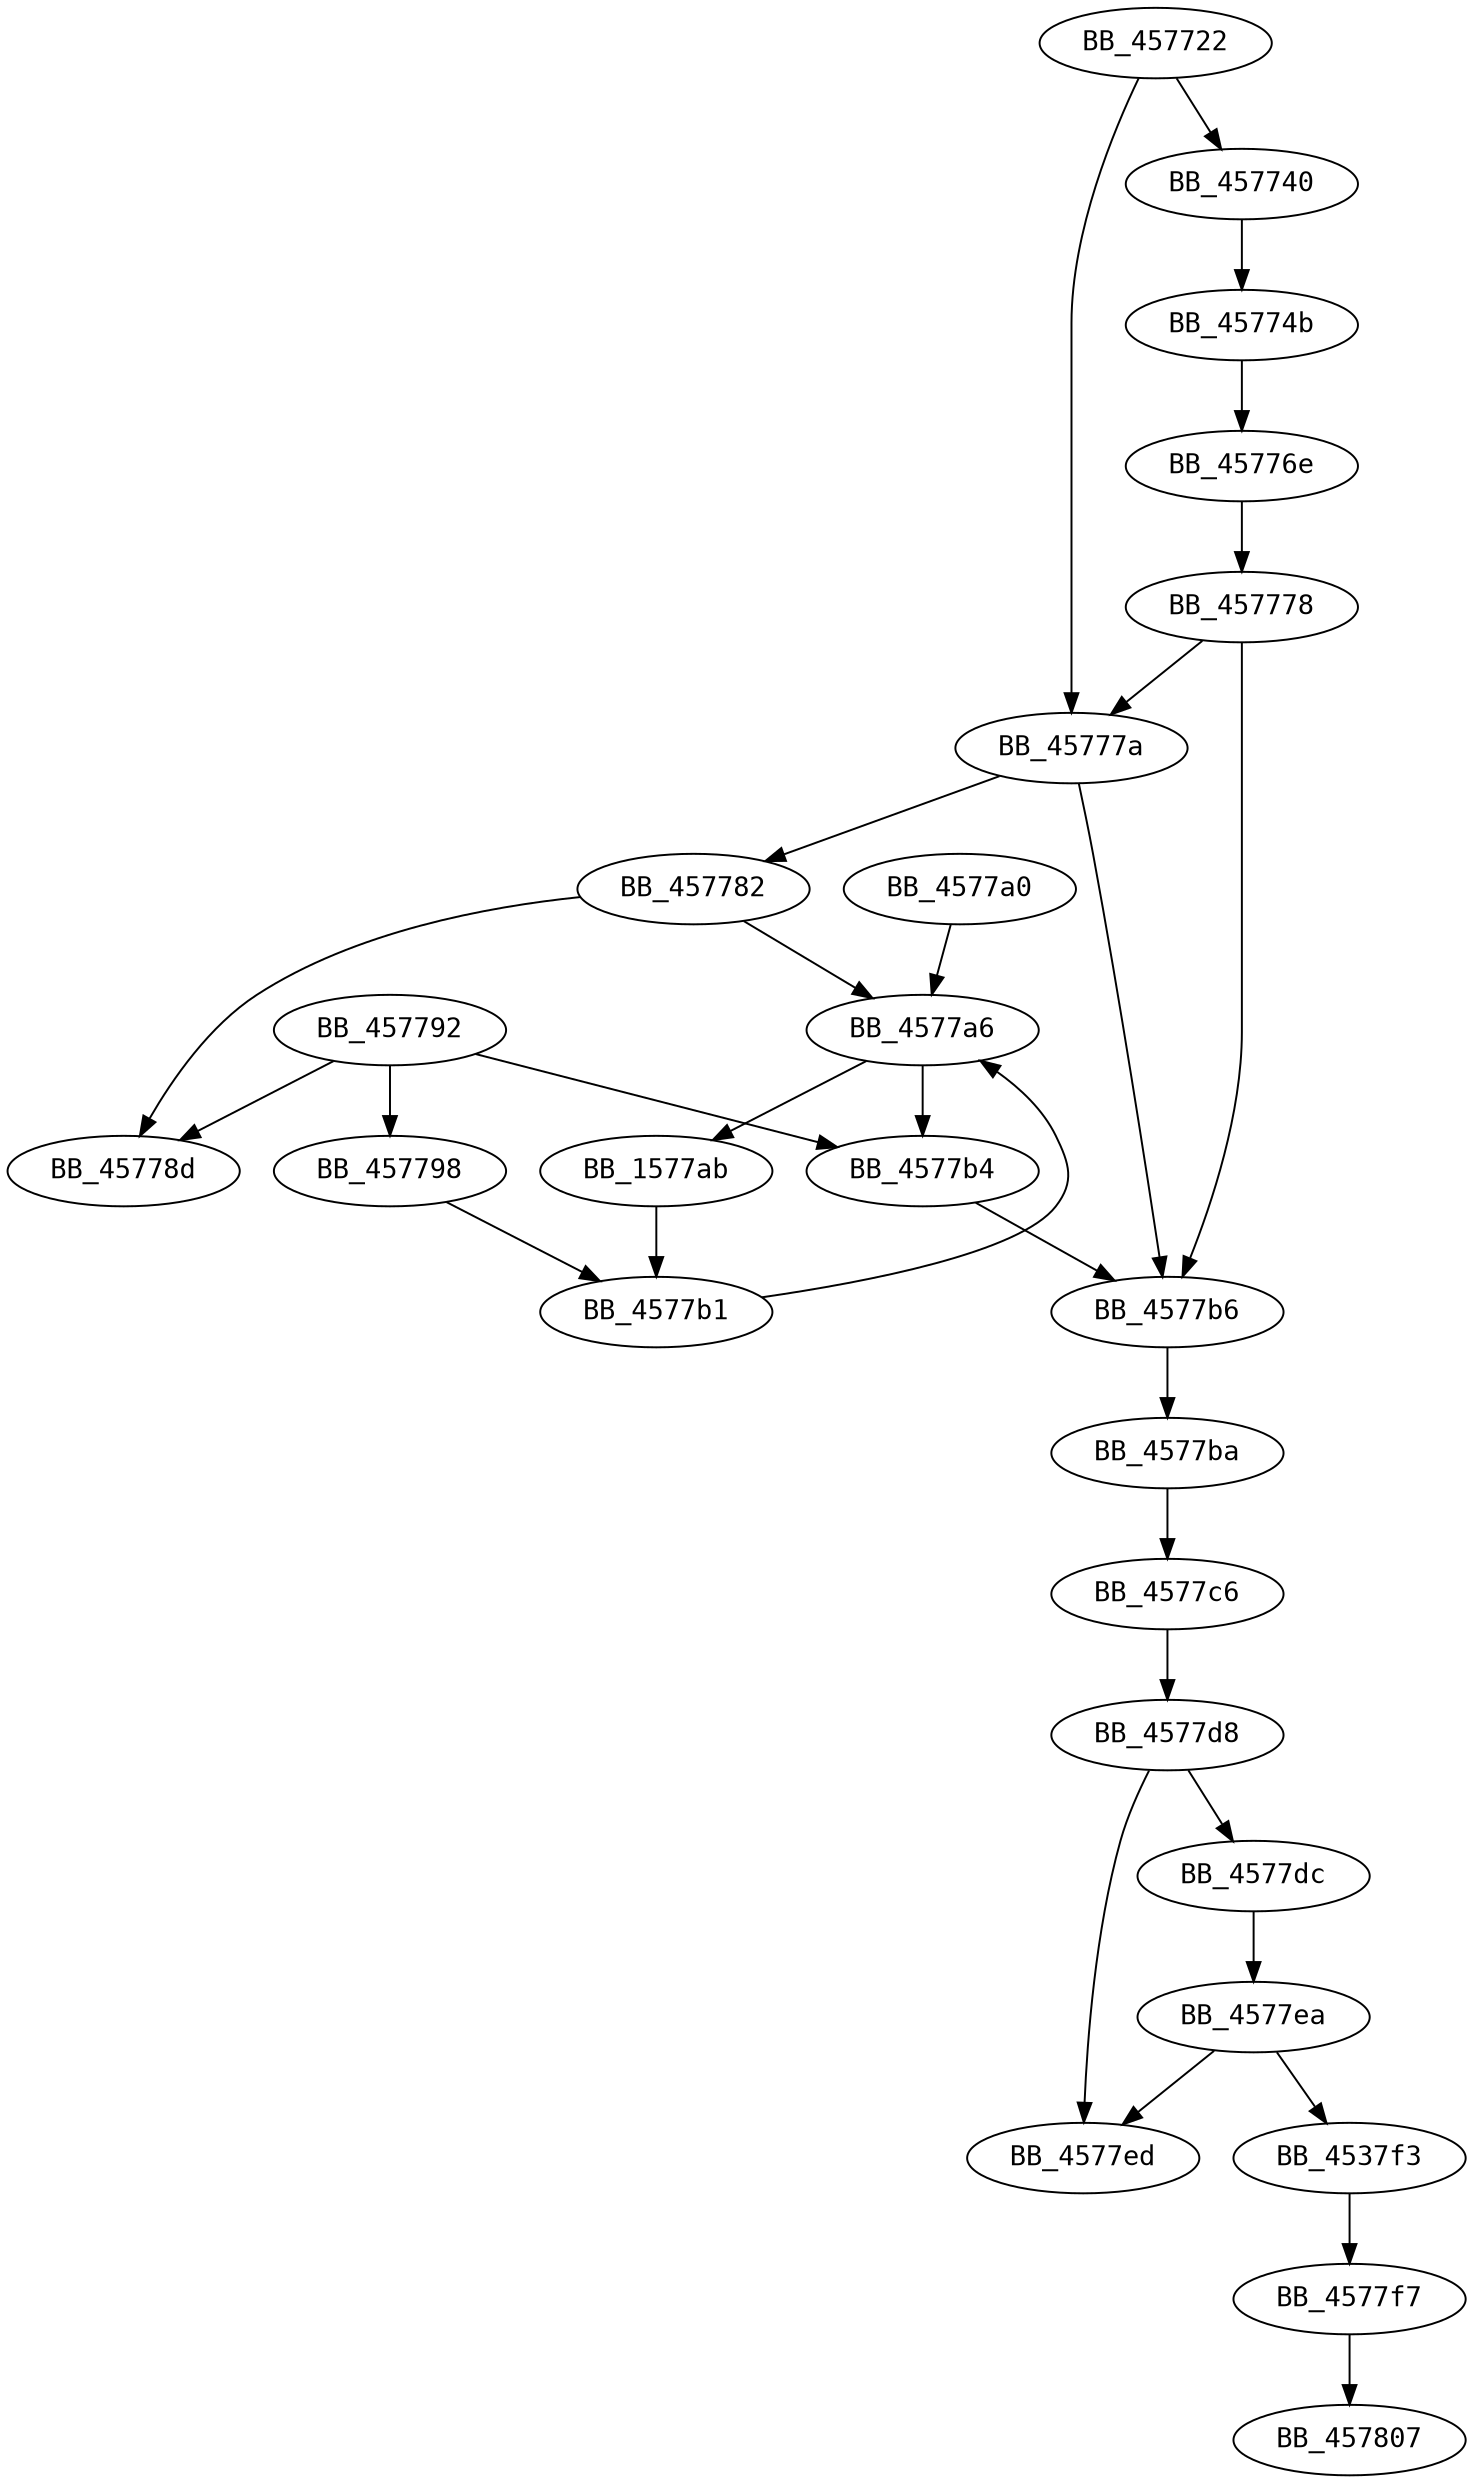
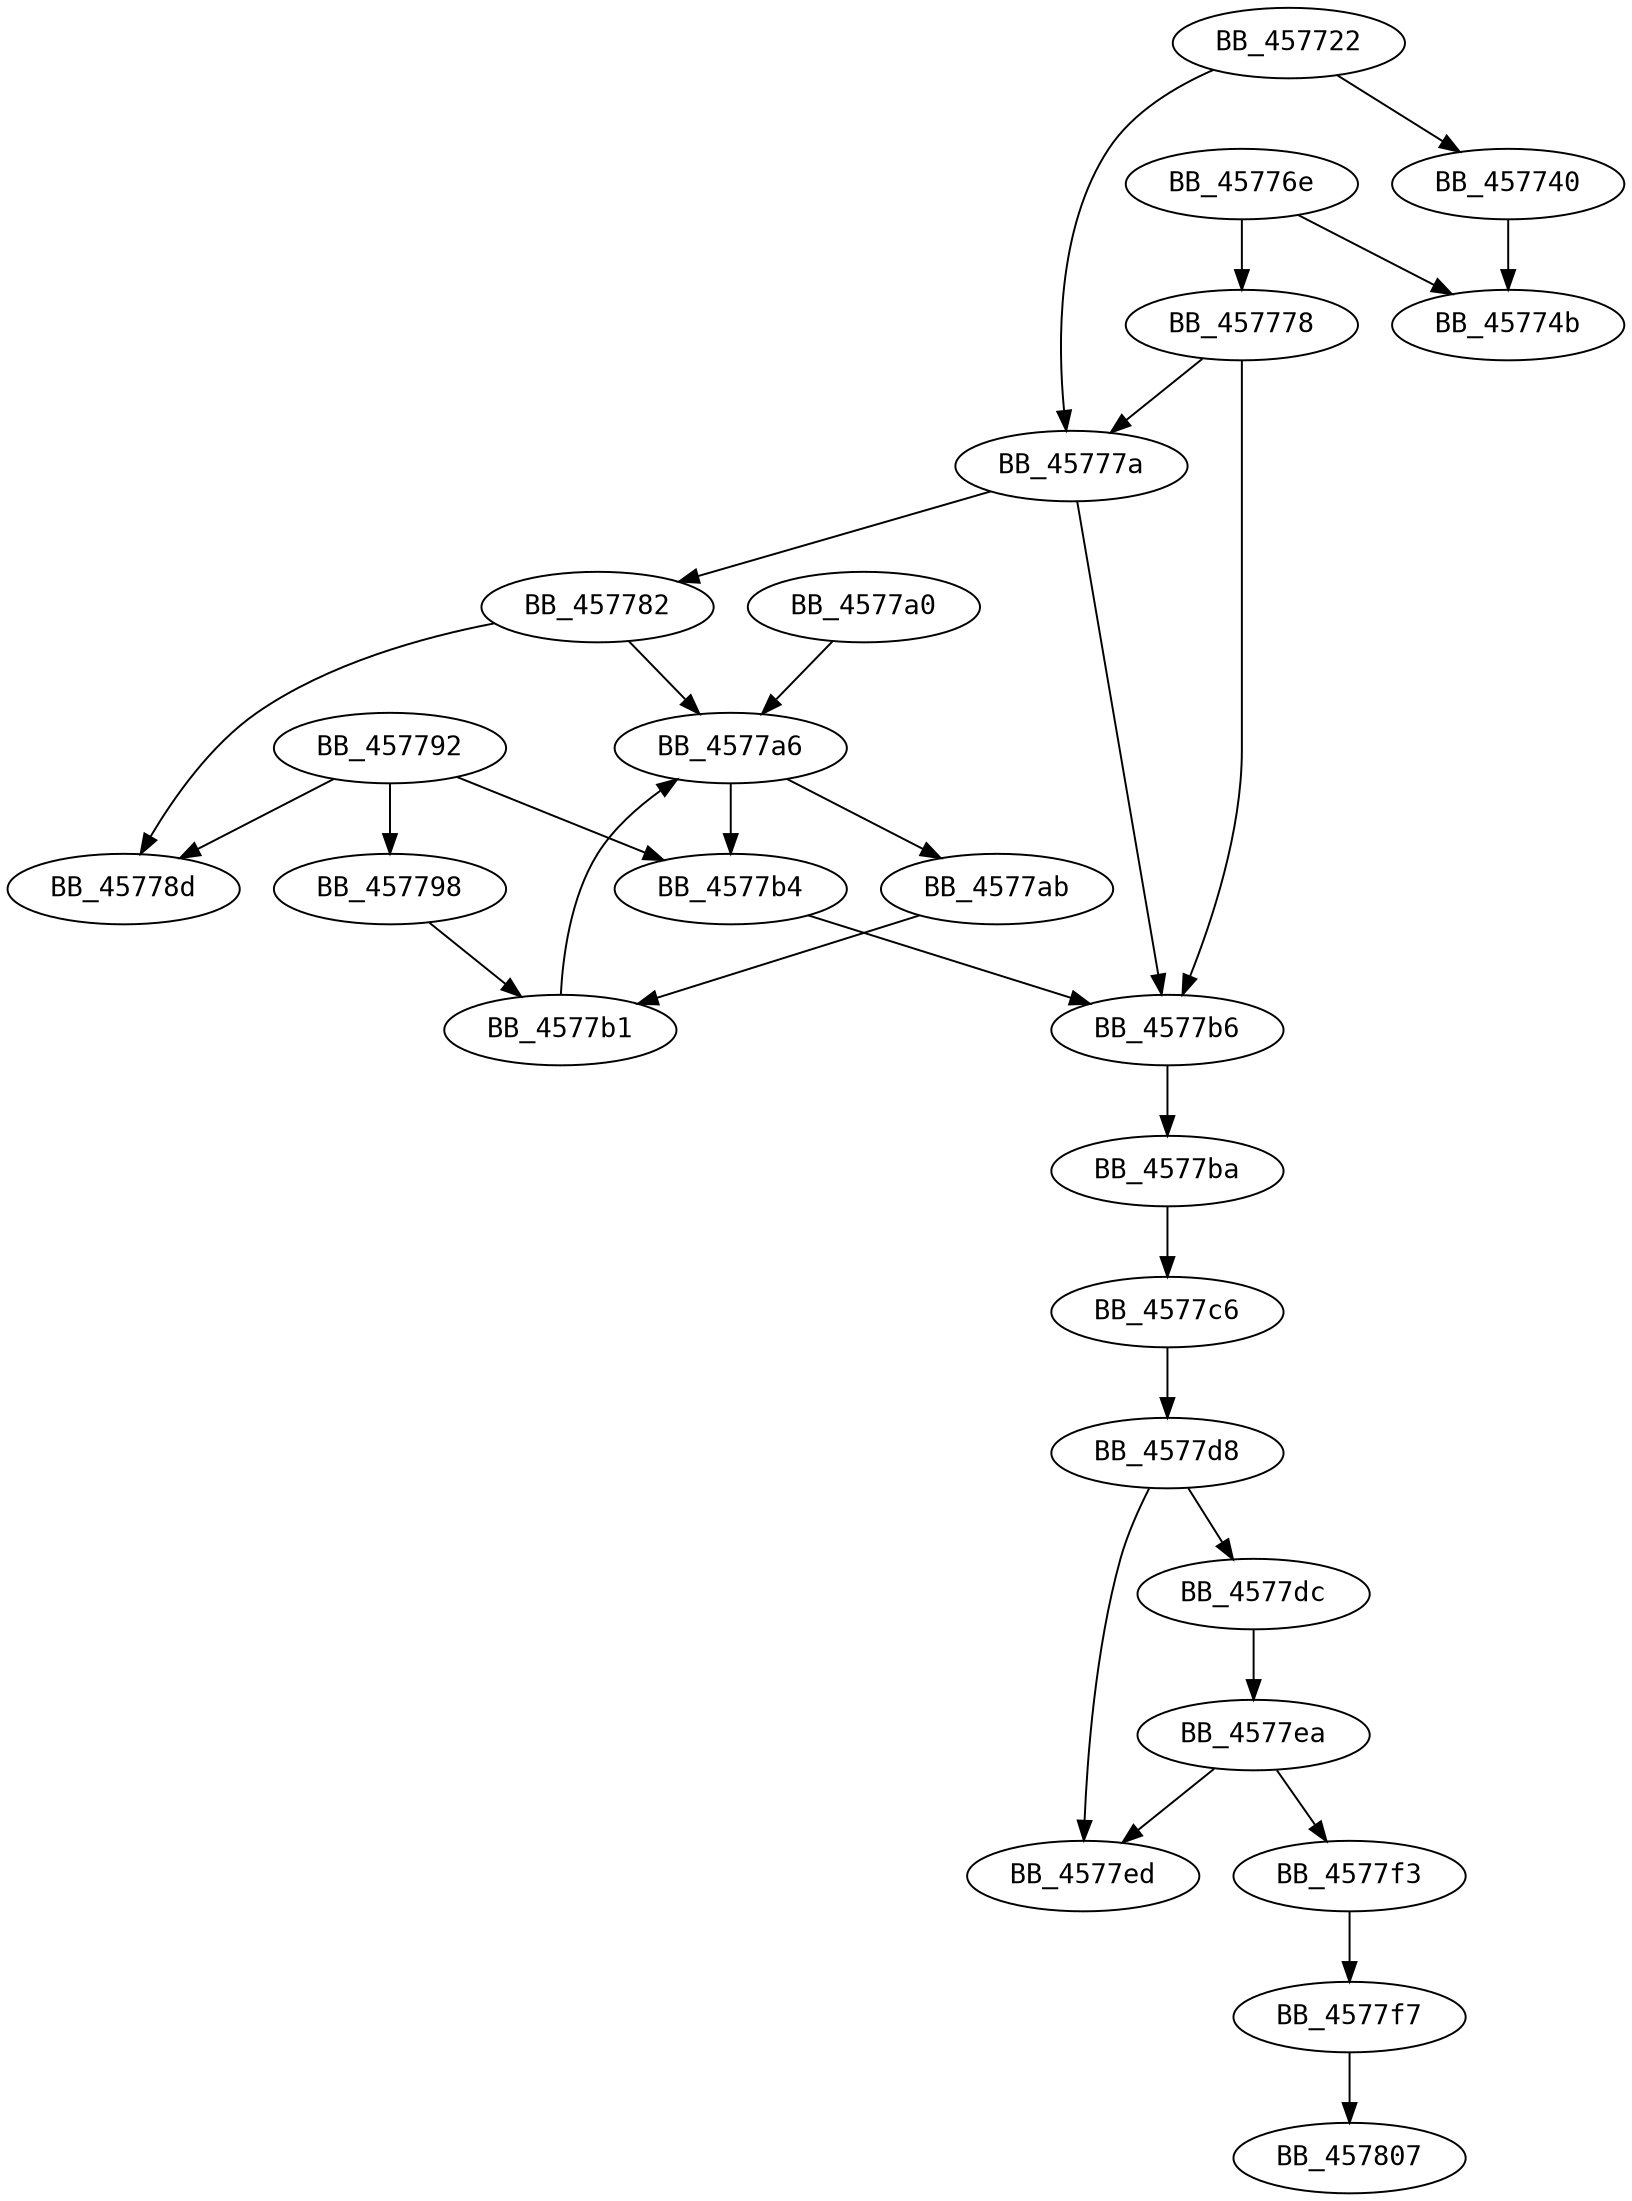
edge "BB_45774b" -> "BB_45776e": reversed
node "BB_1577ab": label "BB_1577ab" -> "BB_4577ab"
node "BB_4537f3": label "BB_4537f3" -> "BB_4577f3"
